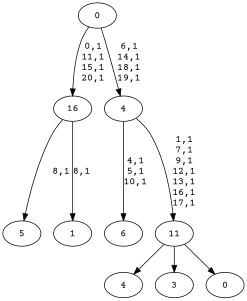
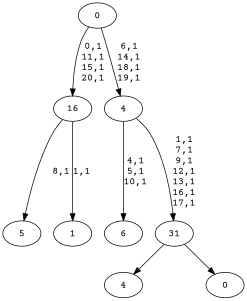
edge "16" -> "1": label "8,1" -> "1,1"
node "11": label "11" -> "31"
node "3": removed
